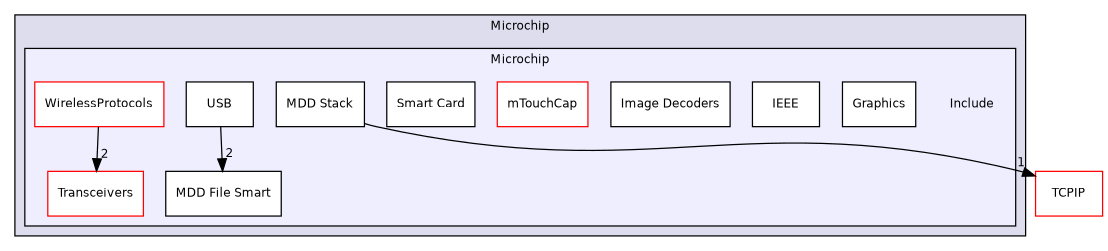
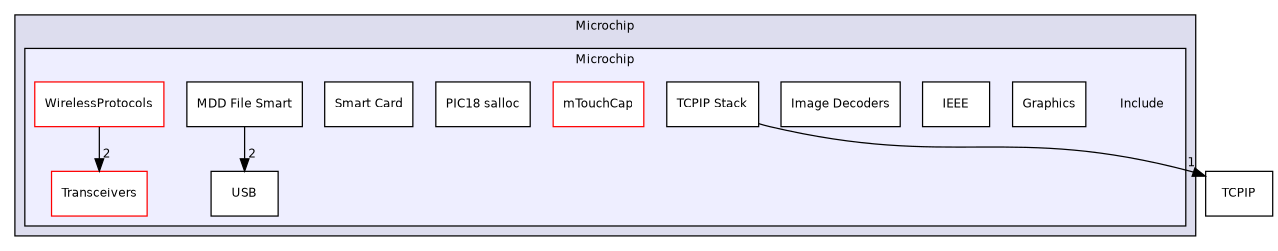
node "MDD Stack": label "MDD Stack" -> "TCPIP Stack"
node "PIC18 salloc": added
edge "USB" -> "MDD File Smart": reversed
node "TCPIP": color red -> black
